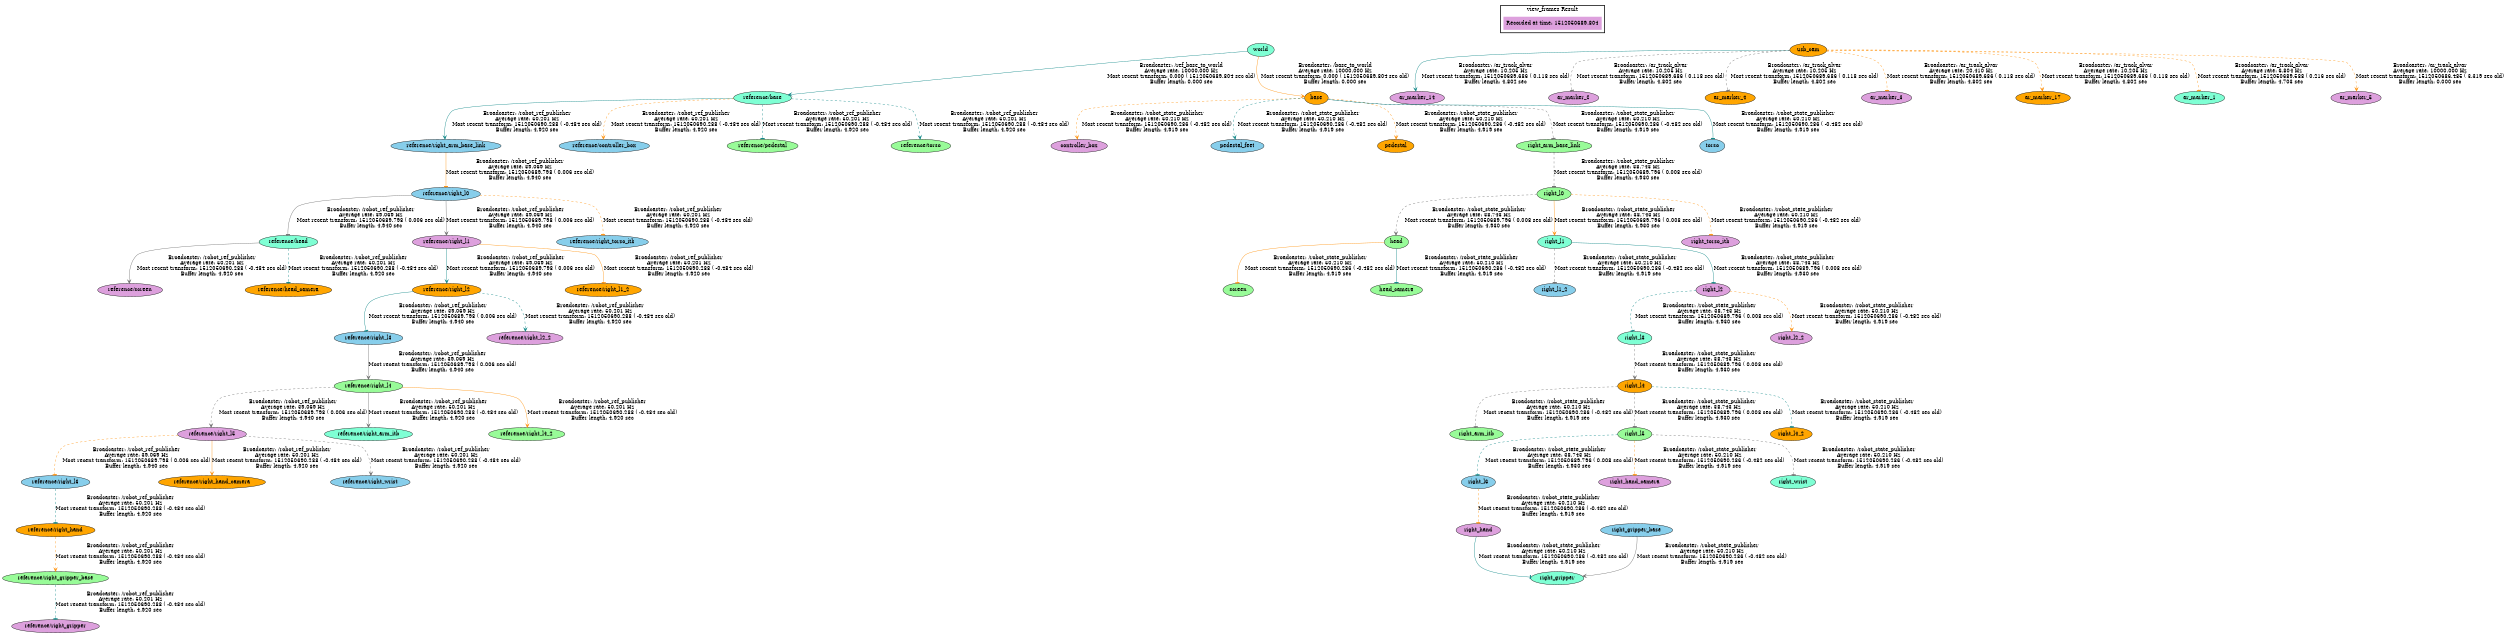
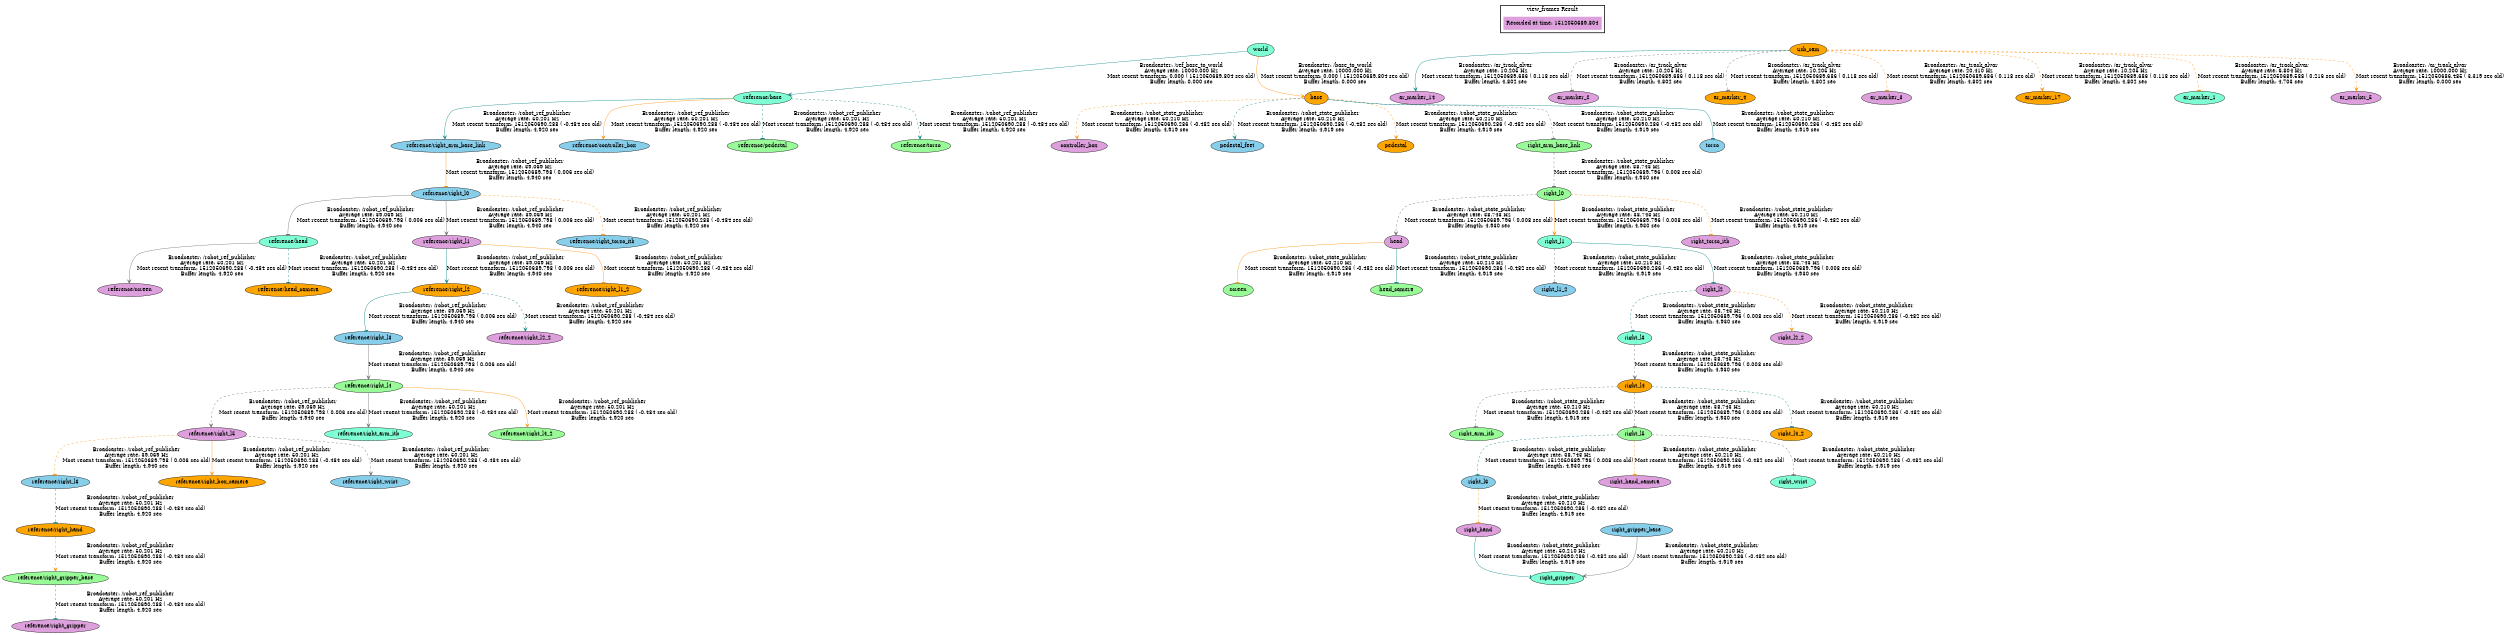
edge "reference/base" -> "reference/controller_box": style dashed -> solid
node "head": fillcolor palegreen -> plum
node "reference/right_hand_camera": label "reference/right_hand_camera" -> "reference/right_box_camera"
